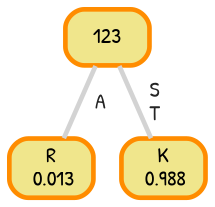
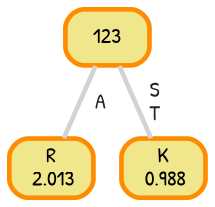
node "R 0.013": label "R 0.013" -> "R 2.013"
